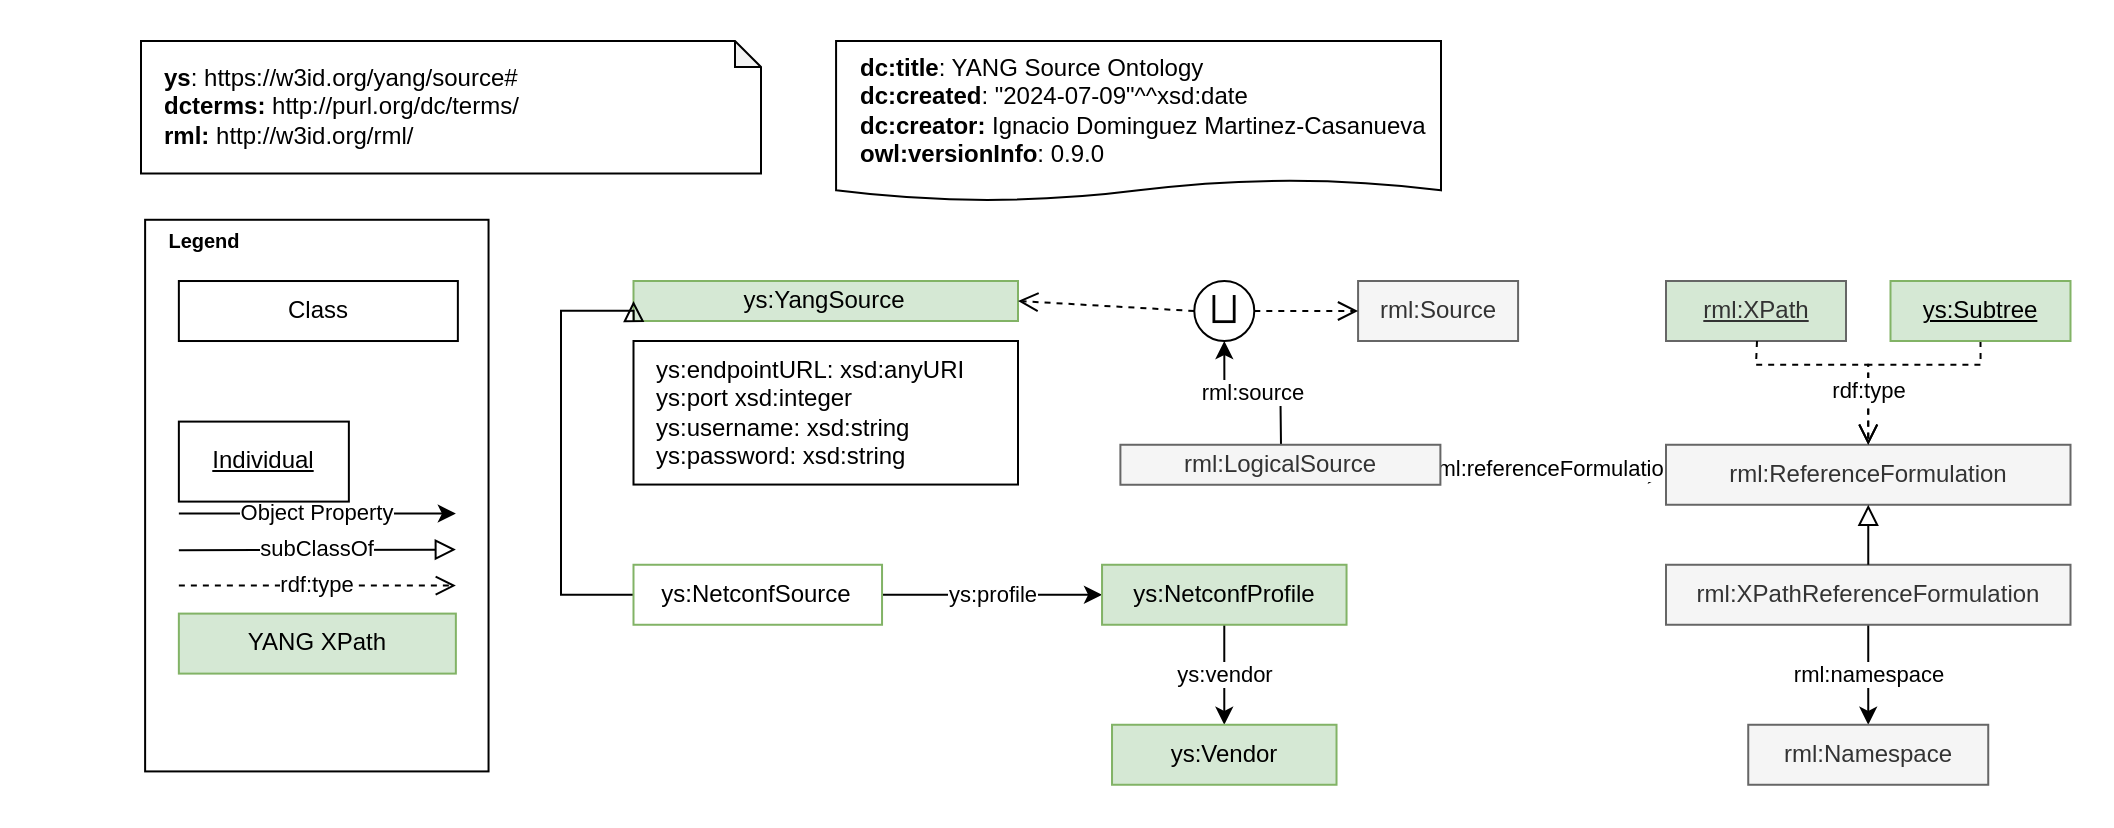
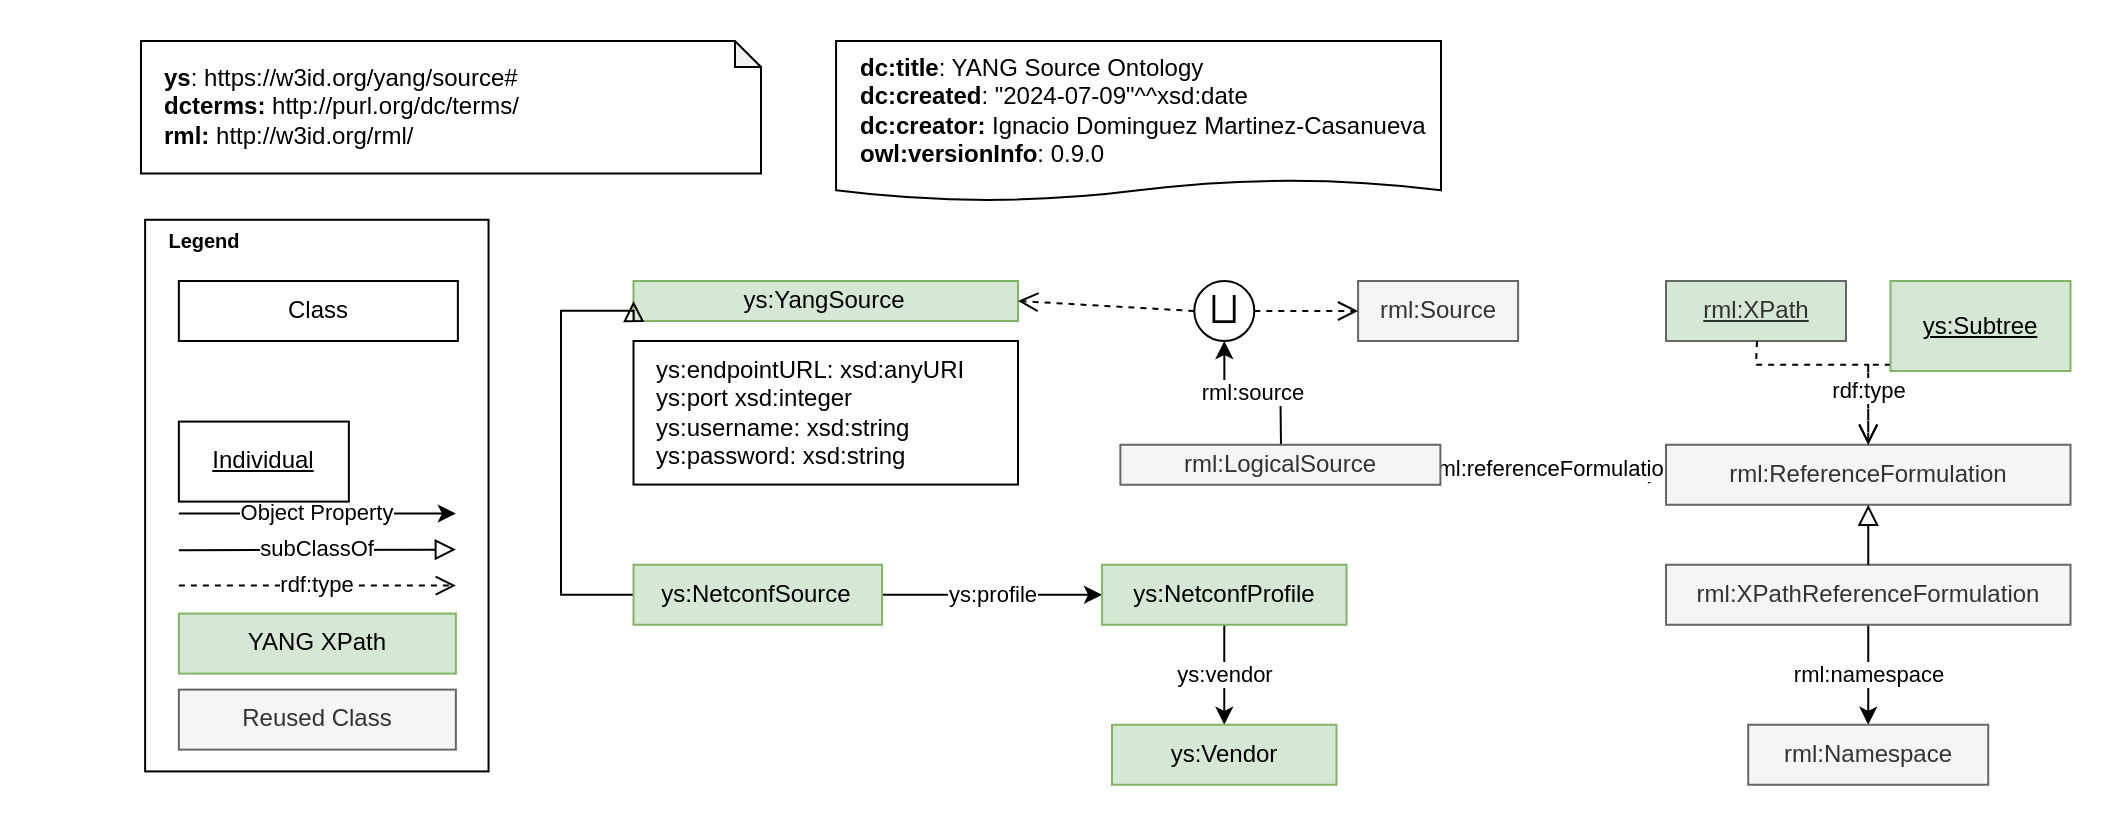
node "ys:Subtree": size 180x60 -> 180x90
node "ys:NetconfSource": fillcolor #ffffff -> #d5e8d4
node "Reused Class": added
